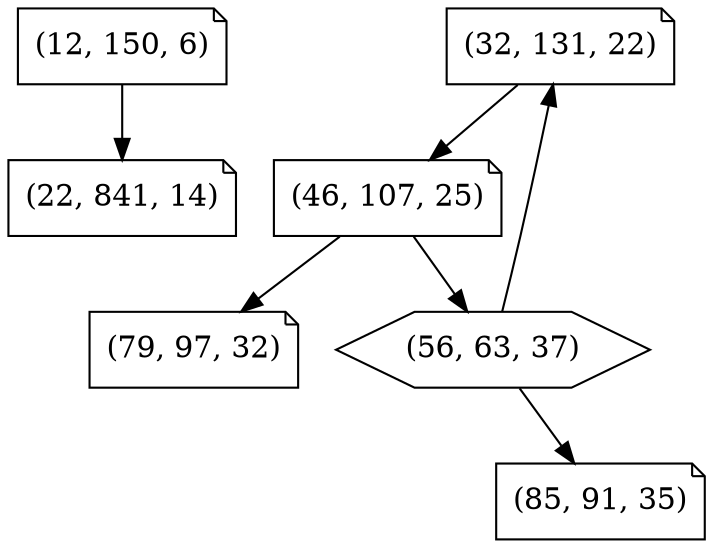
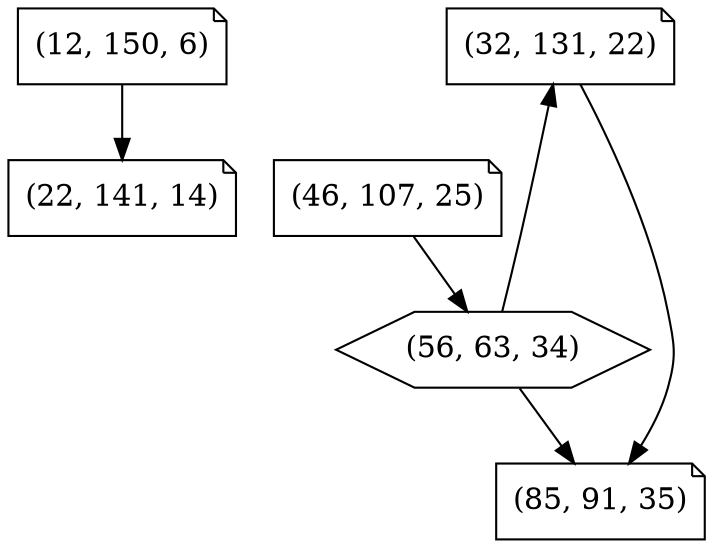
edge "(32, 131, 22)" -> "(46, 107, 25)": now "(32, 131, 22)" -> "(85, 91, 35)"
node "(22, 841, 14)": label "(22, 841, 14)" -> "(22, 141, 14)"
node "(79, 97, 32)": removed
node "(56, 63, 37)": label "(56, 63, 37)" -> "(56, 63, 34)"
